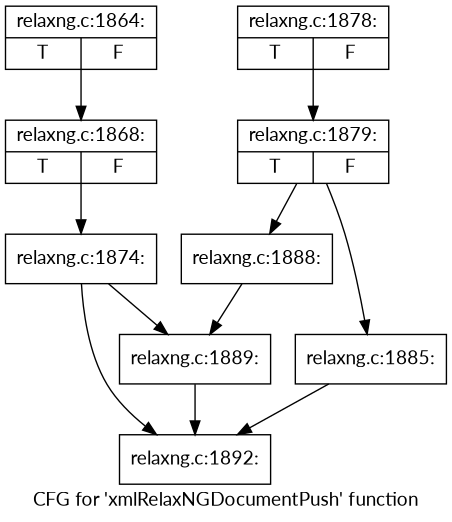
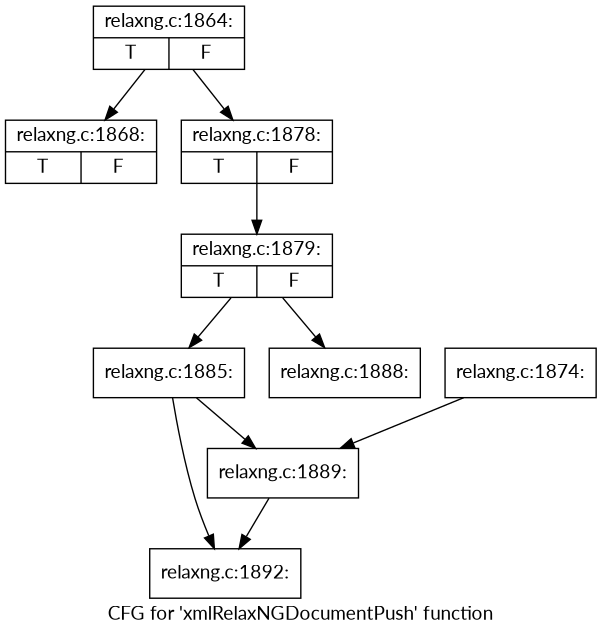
edge "relaxng.c:1864:" -> "relaxng.c:1878:": added
edge "relaxng.c:1868:" -> "relaxng.c:1874:": removed
edge "relaxng.c:1888:" -> "relaxng.c:1889:": now "relaxng.c:1885:" -> "relaxng.c:1889:"
edge "relaxng.c:1874:" -> "relaxng.c:1892:": removed
